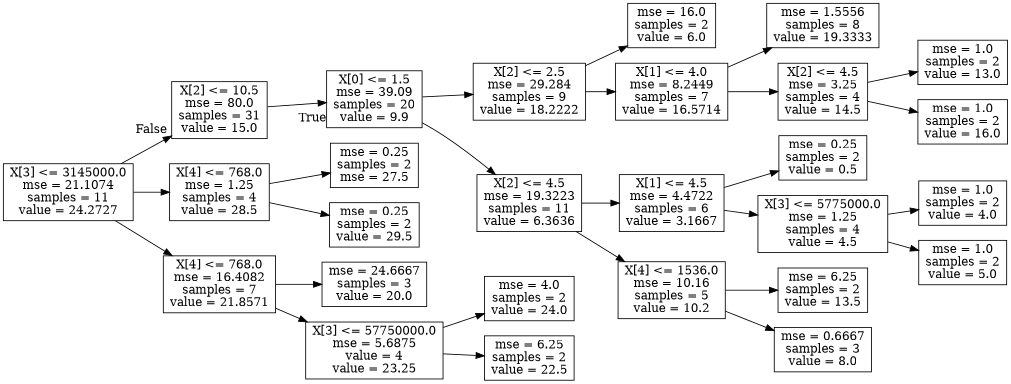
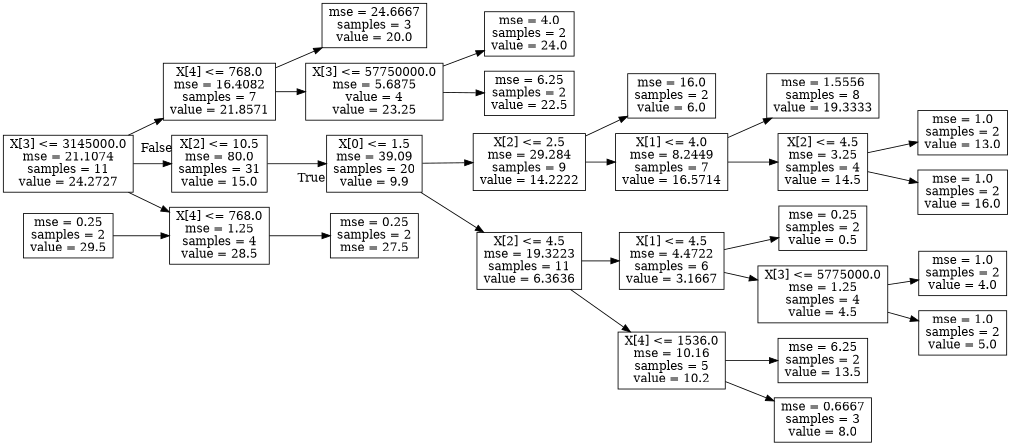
node "X[2] <= 2.5 mse = 29.284 samples = 9 value = 18.2222": label "X[2] <= 2.5 mse = 29.284 samples = 9 value = 18.2222" -> "X[2] <= 2.5 mse = 29.284 samples = 9 value = 14.2222"
edge "X[4] <= 768.0 mse = 1.25 samples = 4 value = 28.5" -> "mse = 0.25 samples = 2 value = 29.5": reversed
